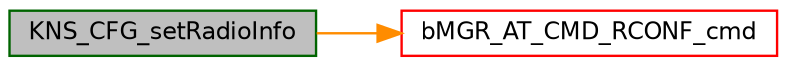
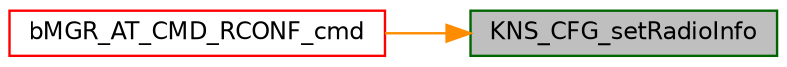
edge "KNS_CFG_setRadioInfo" -> "bMGR_AT_CMD_RCONF_cmd": reversed
